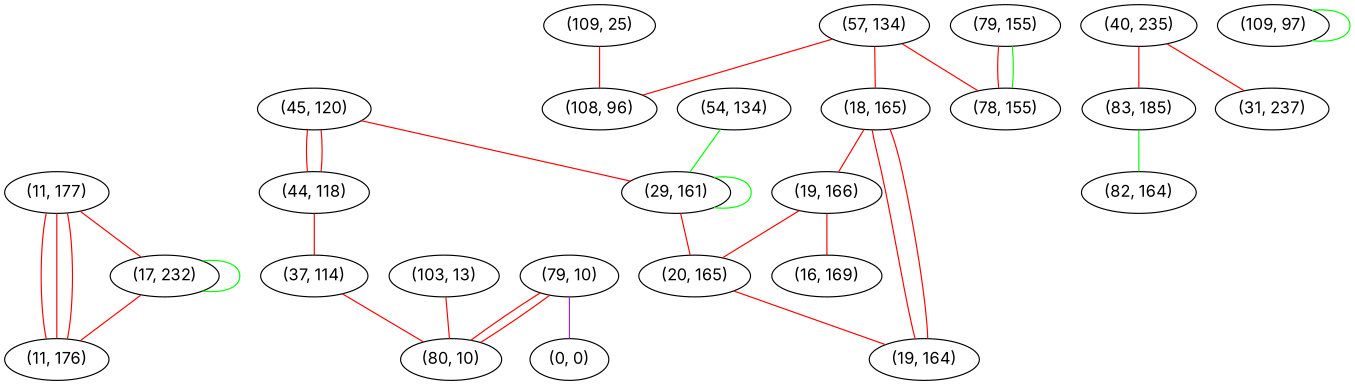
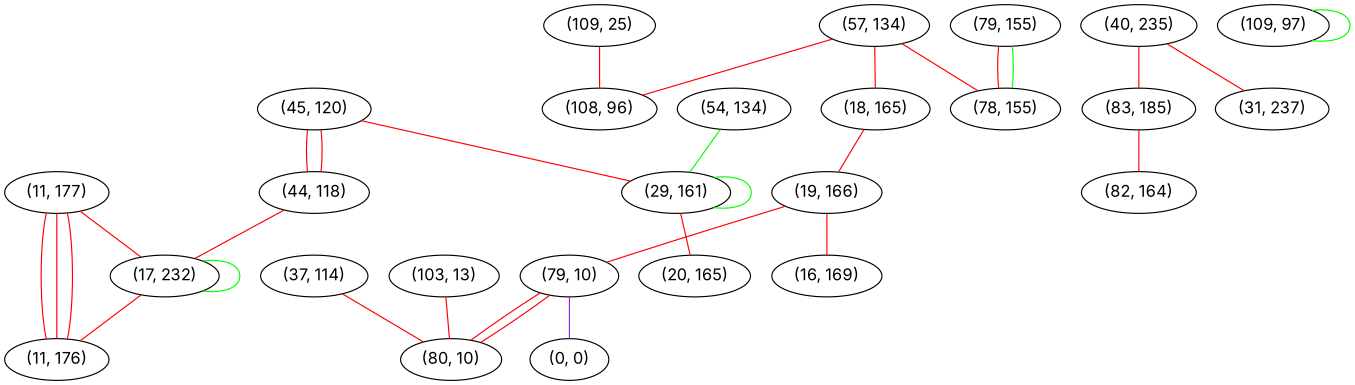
edge "(83, 185)" -- "(82, 164)": color green -> red
edge "(44, 118)" -- "(37, 114)": now "(44, 118)" -- "(17, 232)"
edge "(19, 166)" -- "(20, 165)": now "(19, 166)" -- "(79, 10)"
node "(19, 164)": removed
